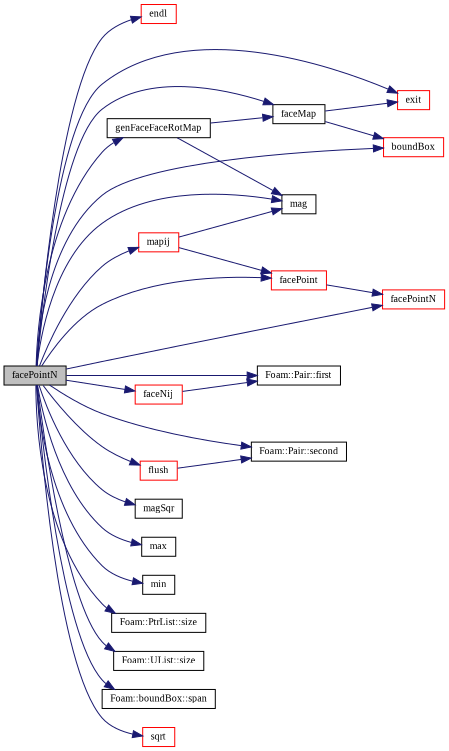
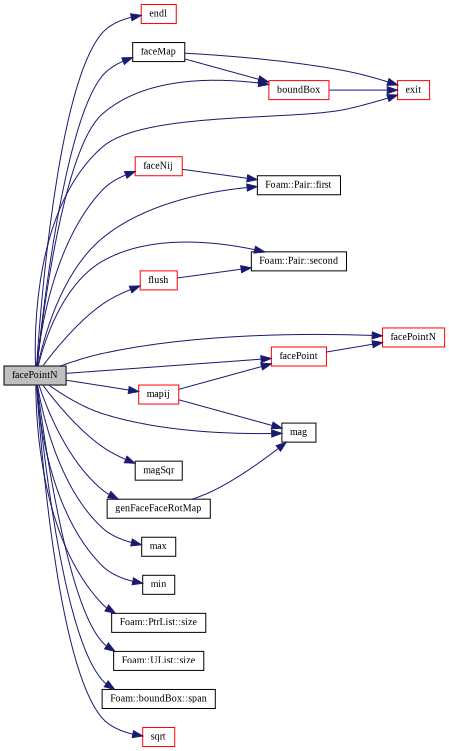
edge "boundBox" -> "exit": added
edge "genFaceFaceRotMap" -> "faceMap": removed
